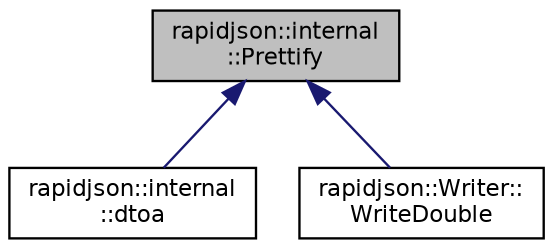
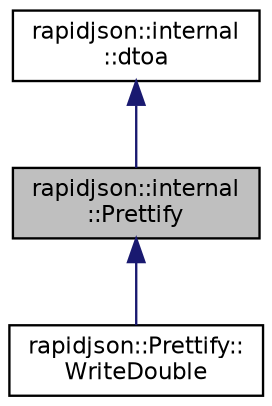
edge "rapidjson::internal ::dtoa" -> "rapidjson::internal ::Prettify": reversed
node "rapidjson::Writer:: WriteDouble": label "rapidjson::Writer:: WriteDouble" -> "rapidjson::Prettify:: WriteDouble"
